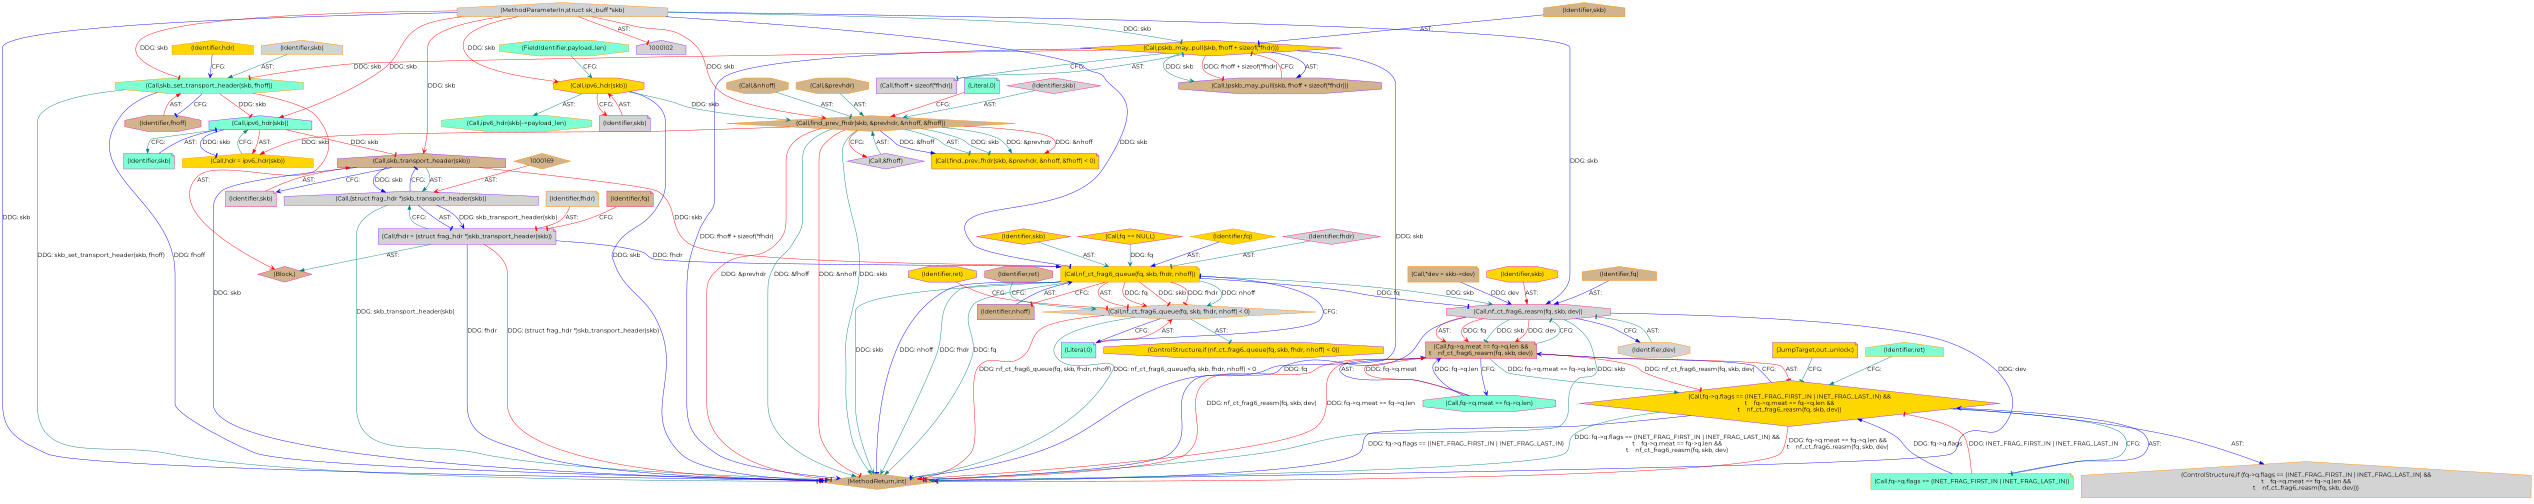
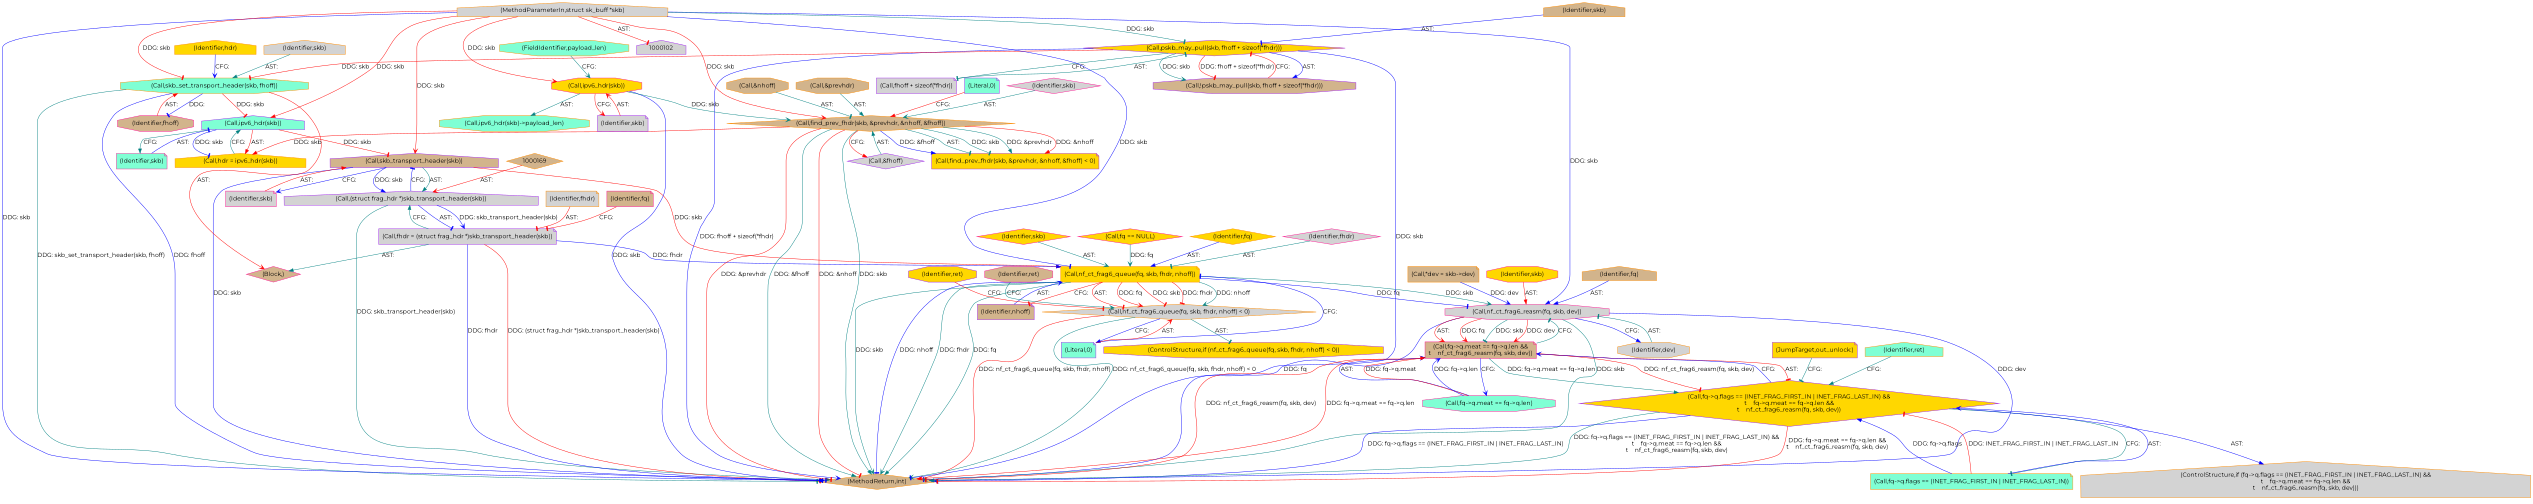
edge "(Call,skb_set_transport_header(skb, fhoff))" -> "(Identifier,fhoff)": label "CFG: " -> "DDG: "
